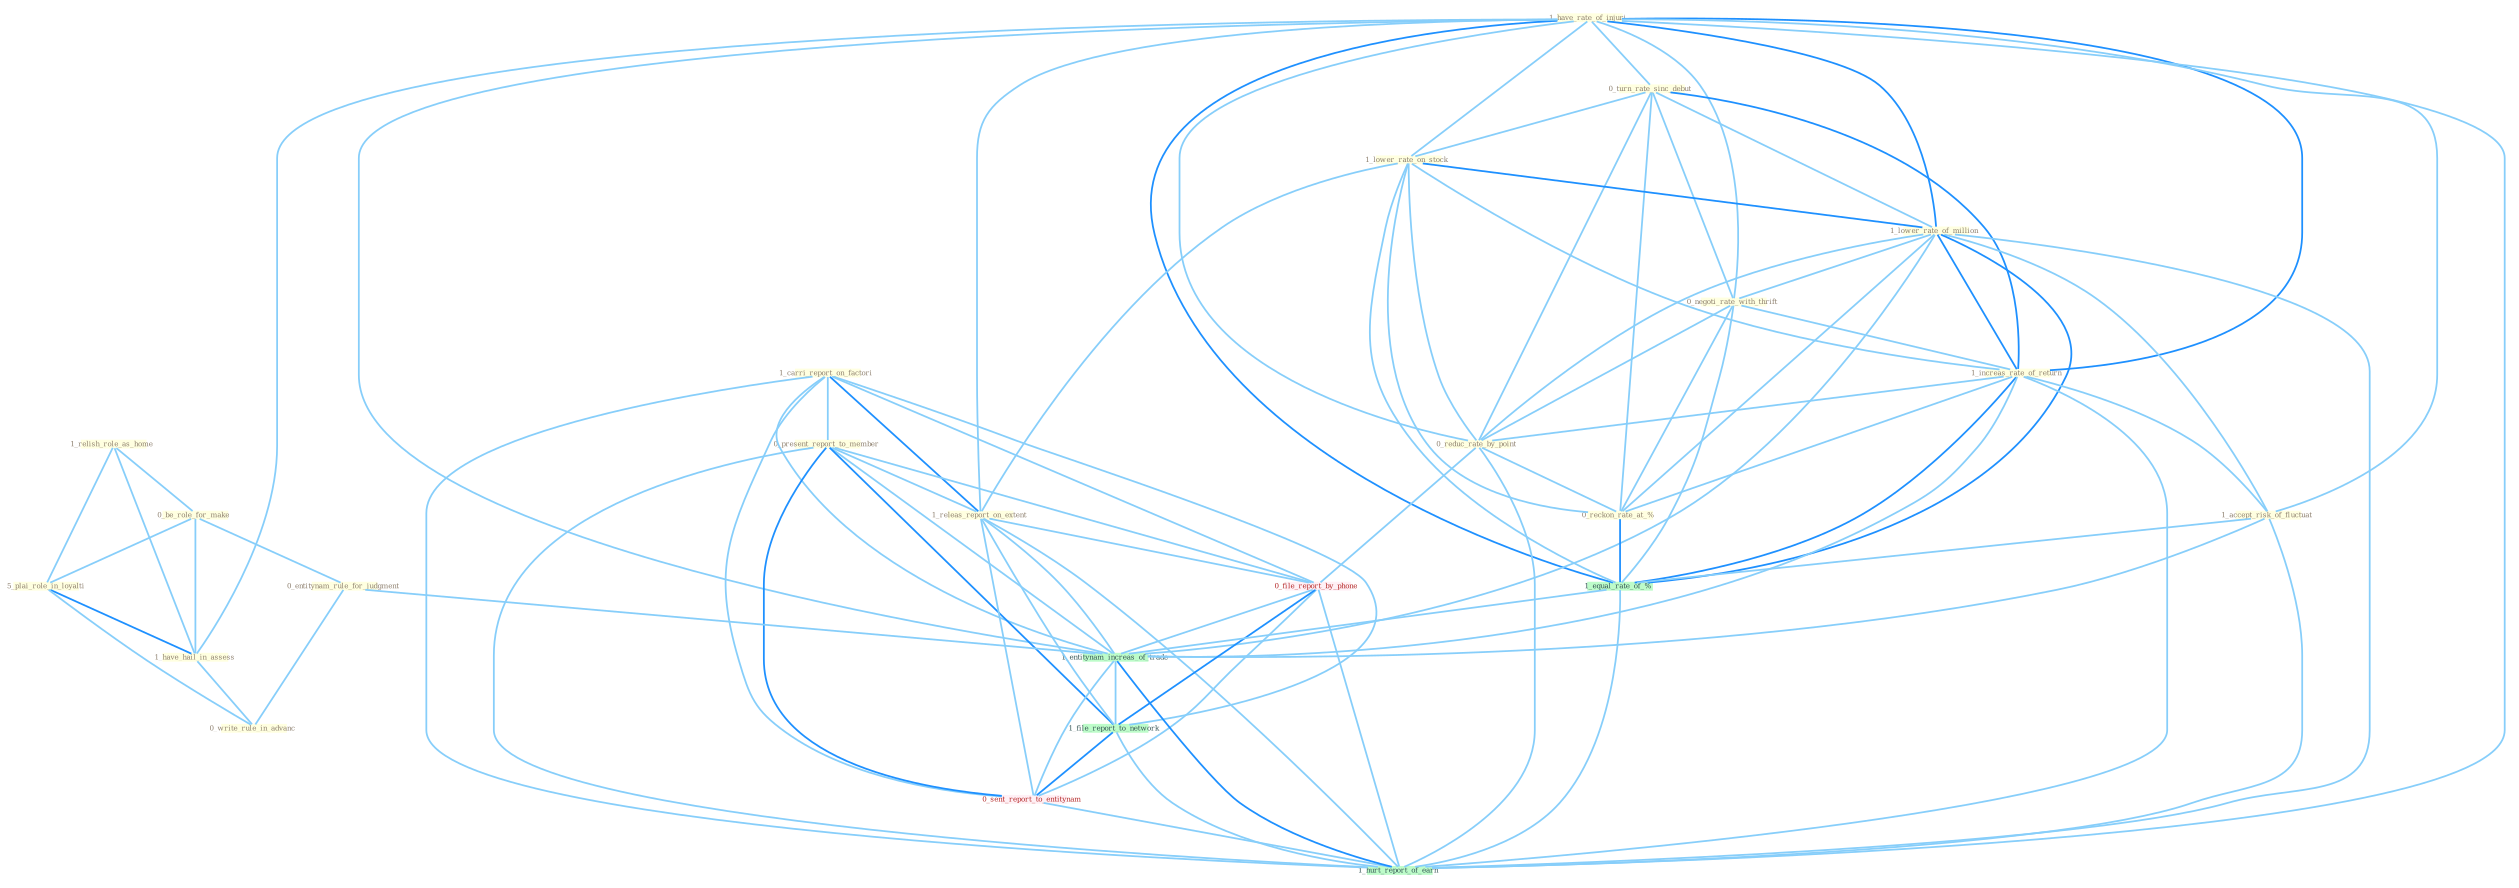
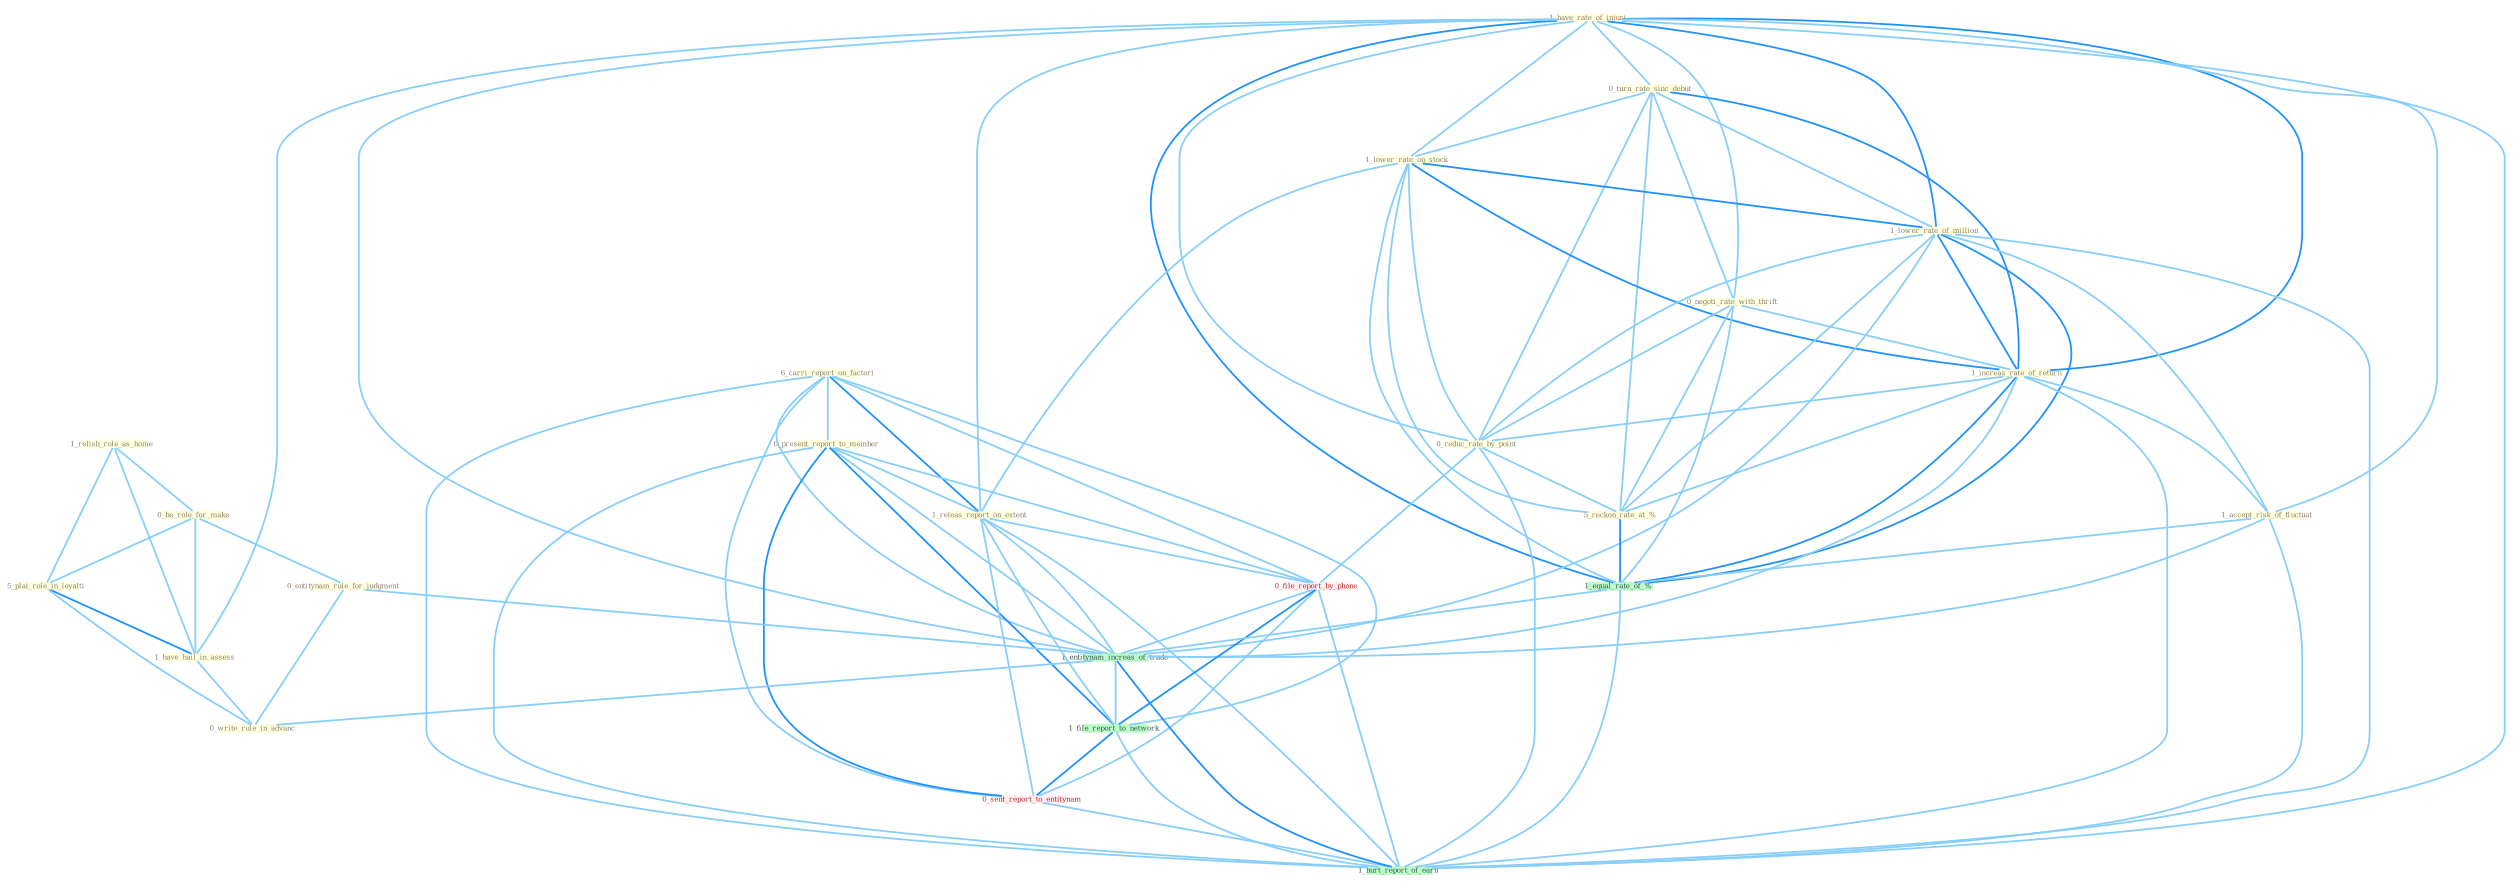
edge "1_lower_rate_of_million" -- "0_negoti_rate_with_thrift": removed
edge "1_lower_rate_on_stock" -- "1_increas_rate_of_return": color #87cefa -> #1e90ff
node "1_carri_report_on_factori": label "1_carri_report_on_factori" -> "6_carri_report_on_factori"
node "0_reckon_rate_at_%": label "0_reckon_rate_at_%" -> "5_reckon_rate_at_%"
edge "1_entitynam_increas_of_trade" -- "0_sent_report_to_entitynam": now "1_entitynam_increas_of_trade" -- "0_write_rule_in_advanc"
